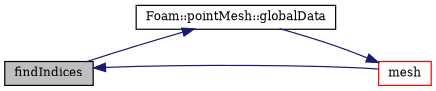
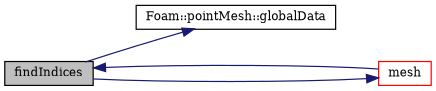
edge "Foam::pointMesh::globalData" -> "mesh": now "findIndices" -> "mesh"
